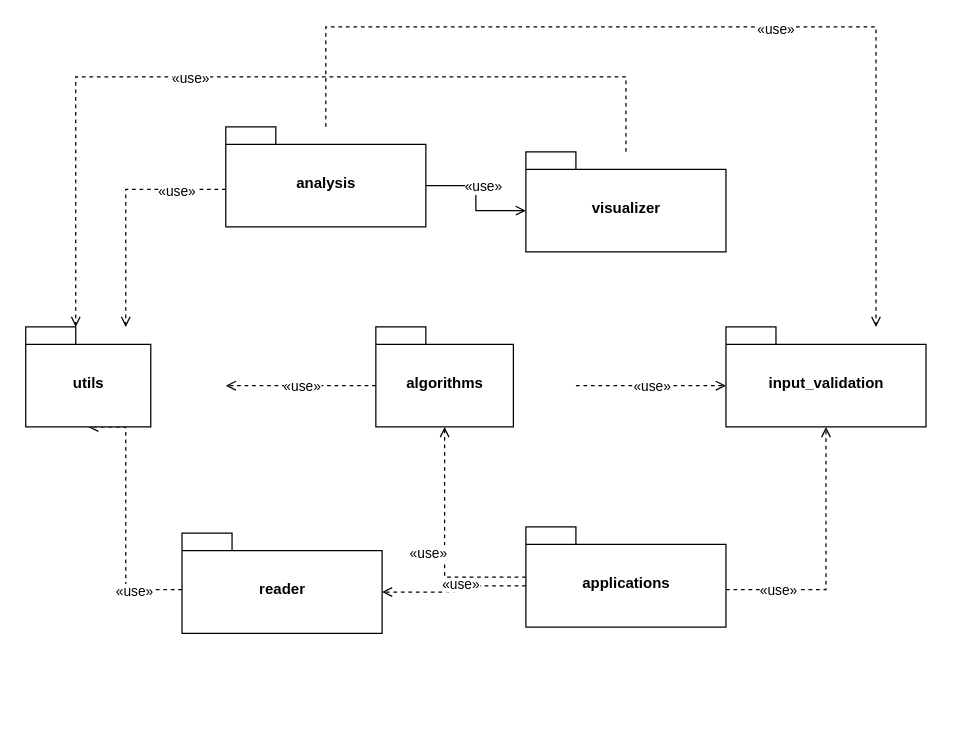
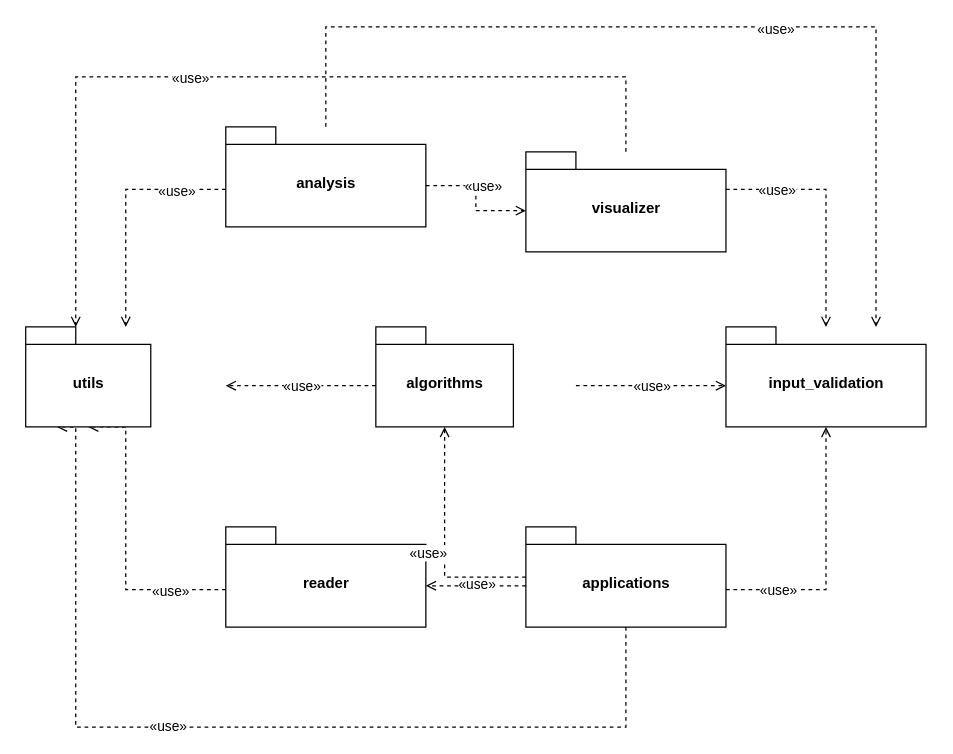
edge "visualizer" -> "input_validation": added, label "«use»"
edge "analysis" -> "visualizer": style solid -> dashed
node "reader": moved (282, 583) -> (326, 577)
edge "applications" -> "utils": added, label "«use»"
